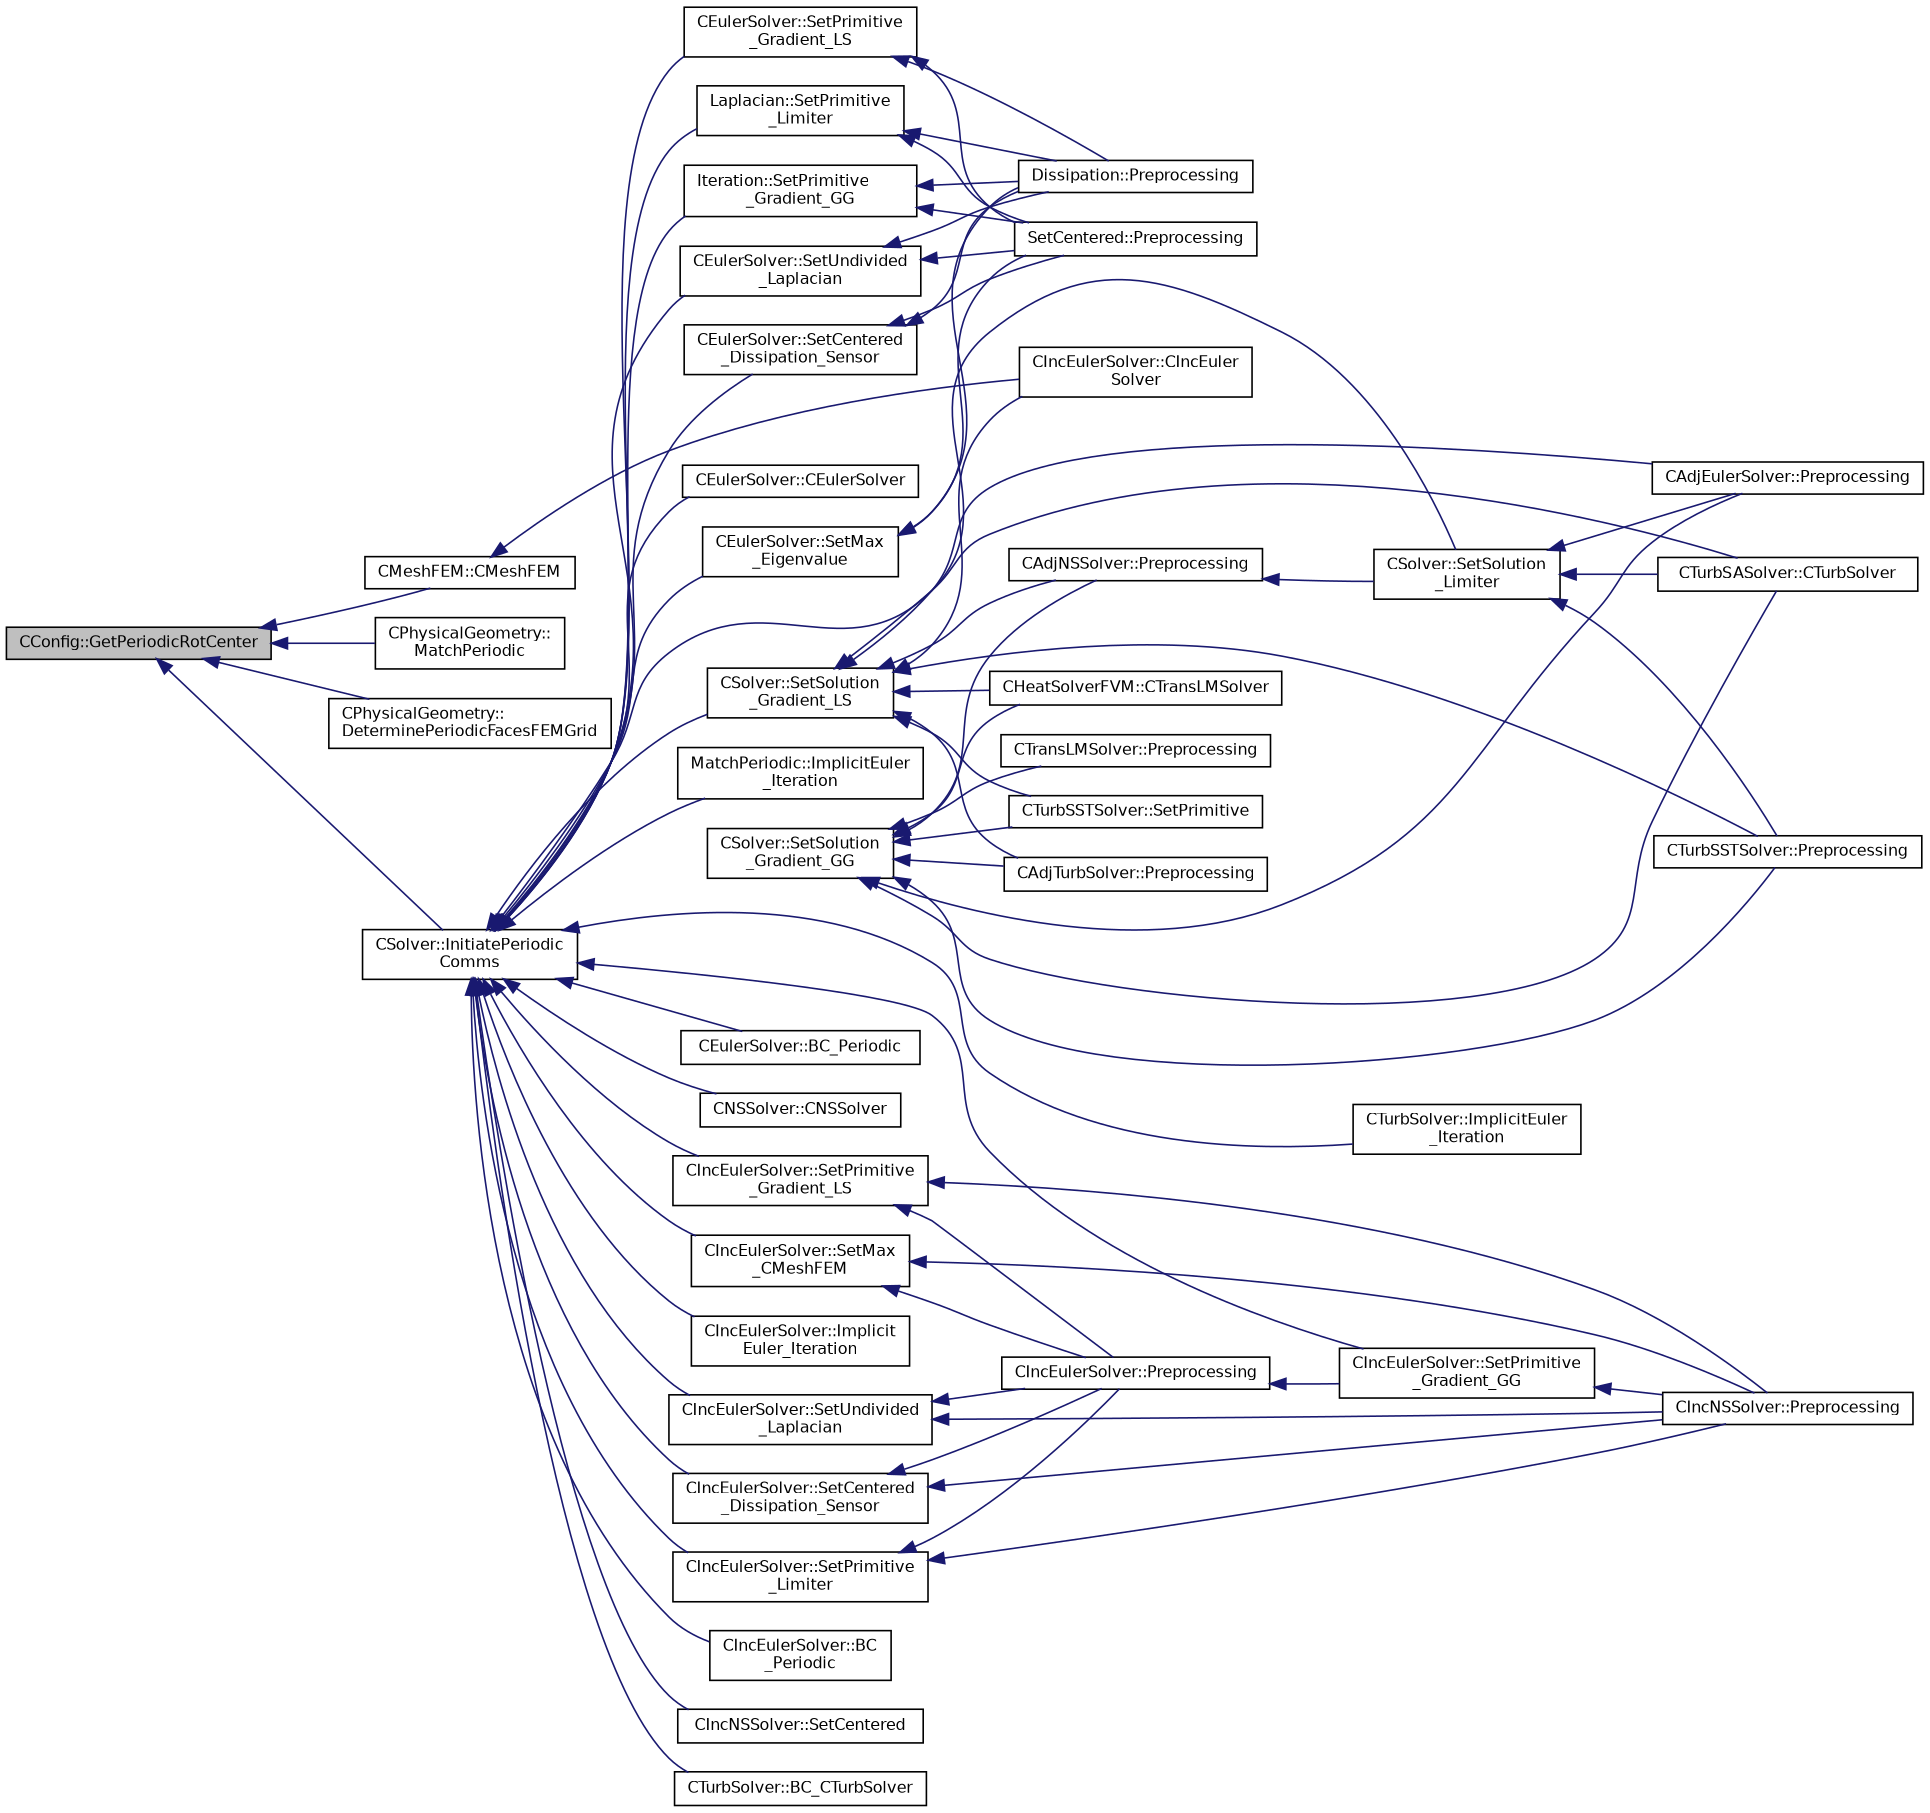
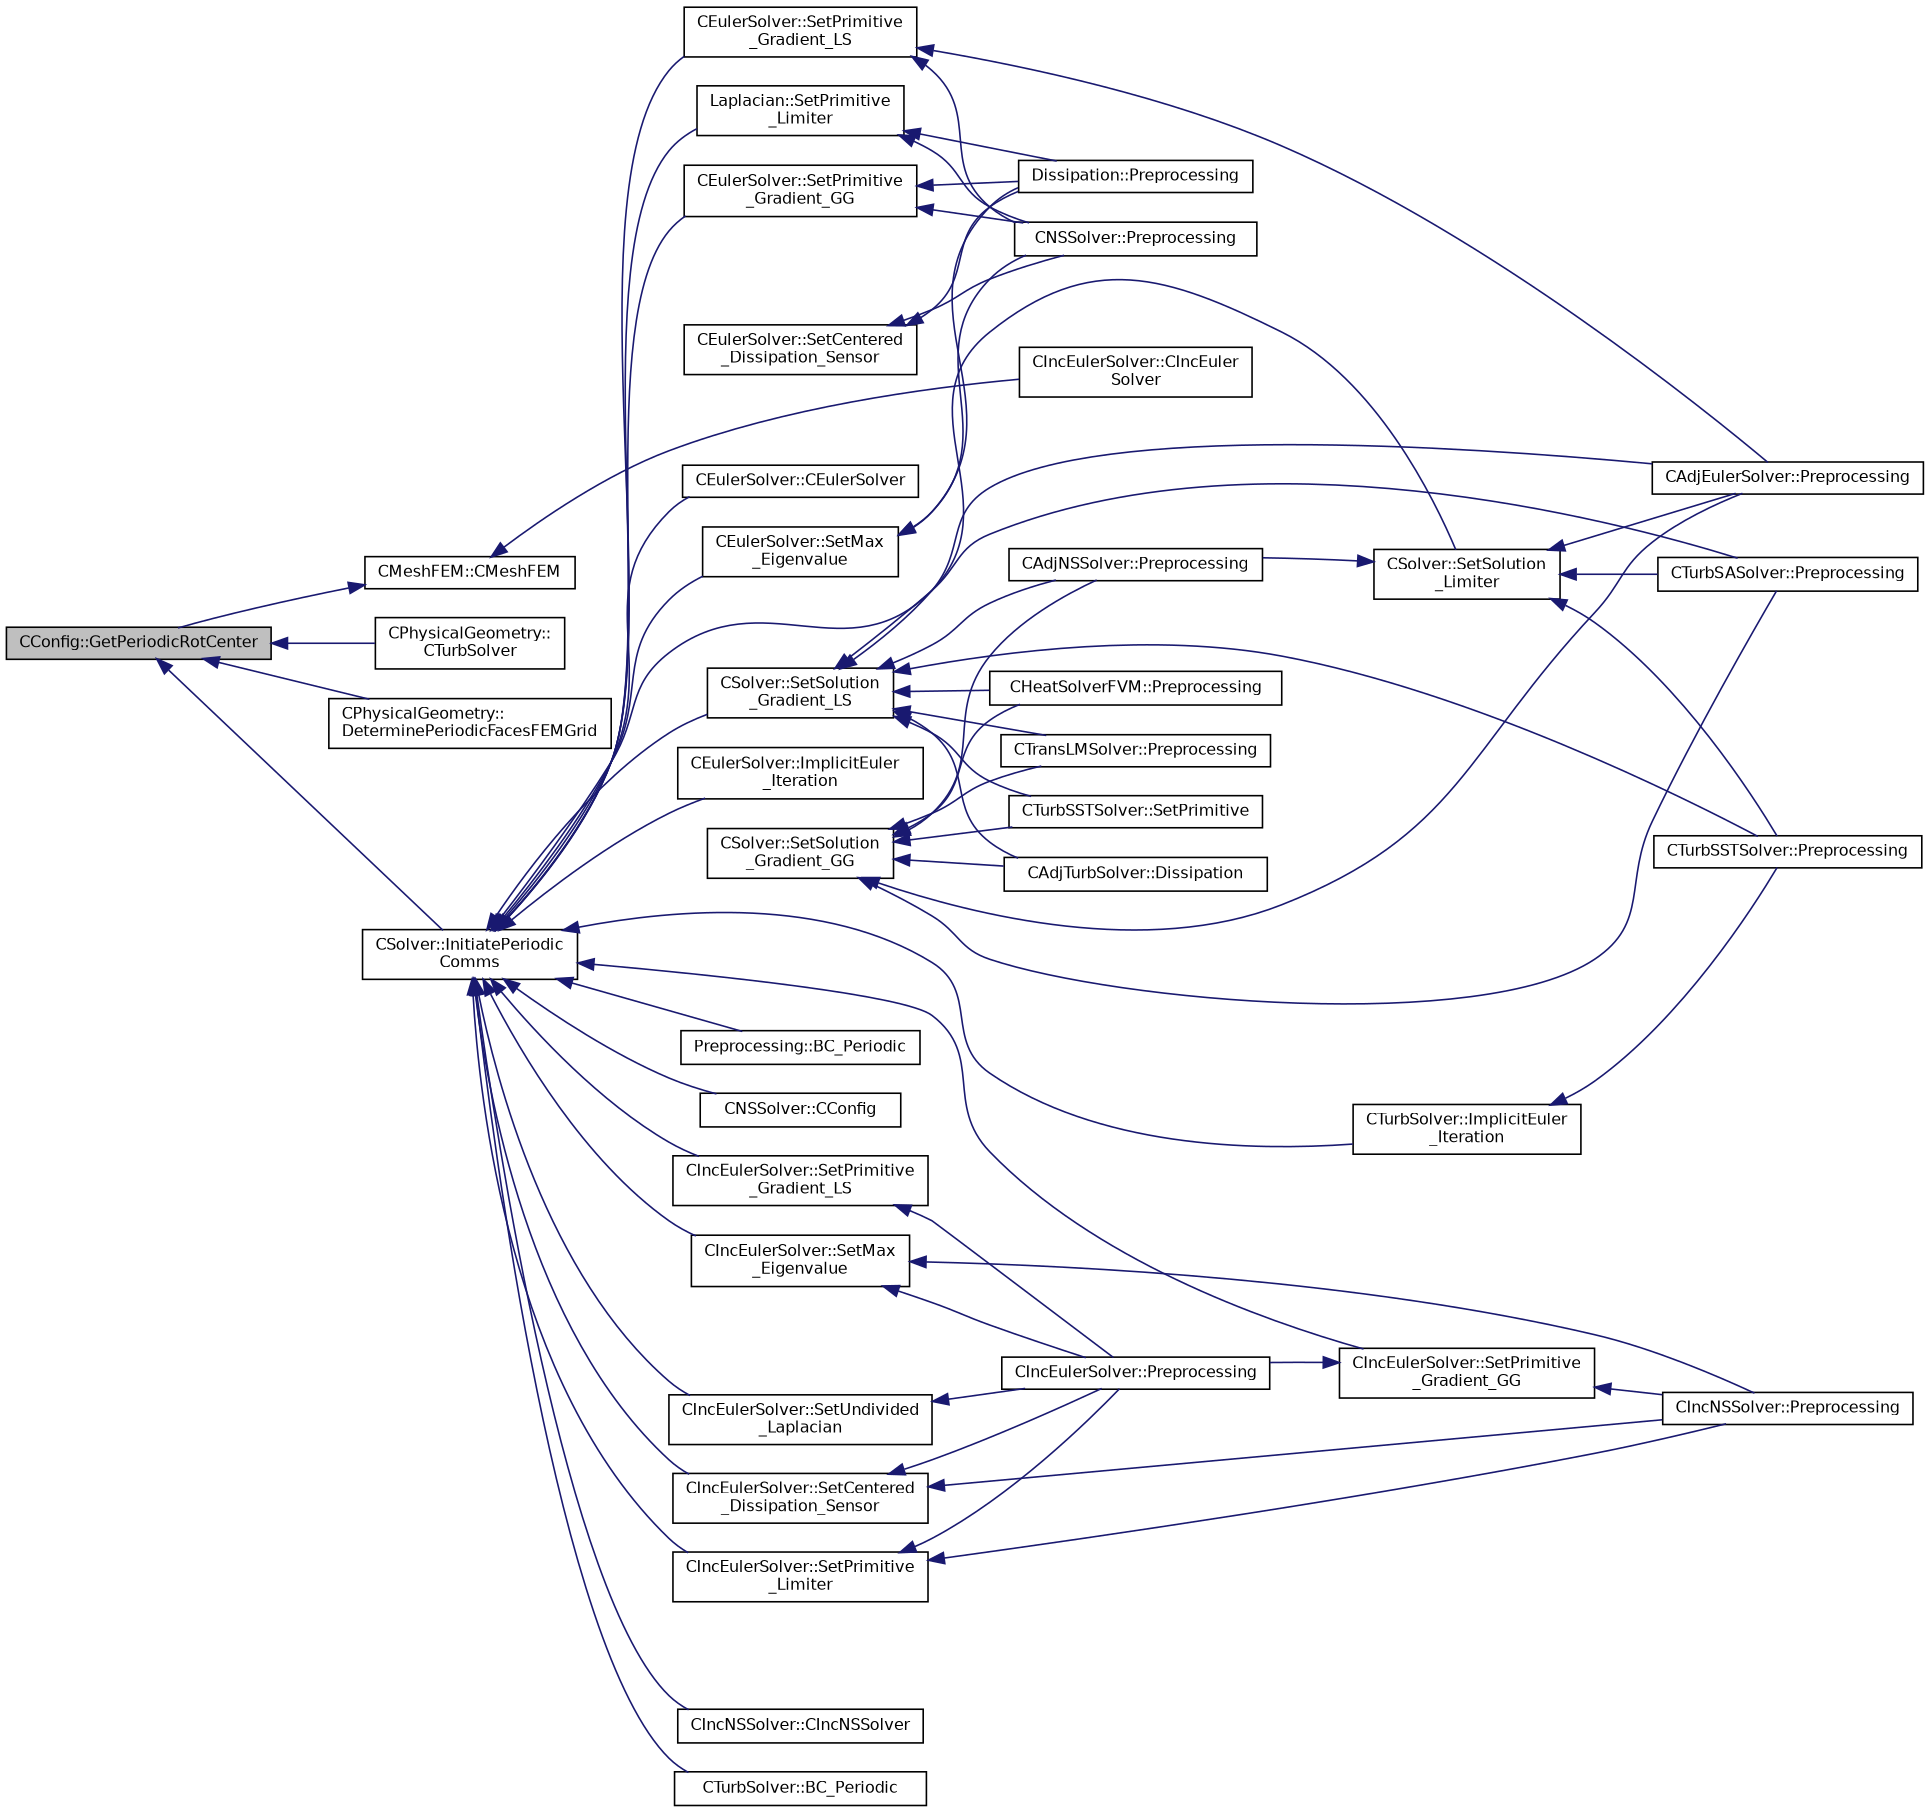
edge "Dissipation::Preprocessing" -> "CEulerSolver::SetPrimitive _Gradient_LS": now "CAdjEulerSolver::Preprocessing" -> "CEulerSolver::SetPrimitive _Gradient_LS"
node "Iteration::SetPrimitive _Gradient_GG": label "Iteration::SetPrimitive _Gradient_GG" -> "CEulerSolver::SetPrimitive _Gradient_GG"
node "SetCentered::Preprocessing": label "SetCentered::Preprocessing" -> "CNSSolver::Preprocessing"
node "CEulerSolver::SetUndivided _Laplacian": removed
edge "CEulerSolver::SetCentered _Dissipation_Sensor" -> "CSolver::InitiatePeriodic Comms": removed
edge "CIncEulerSolver::CIncEuler Solver" -> "CSolver::SetSolution _Gradient_LS": now "CTransLMSolver::Preprocessing" -> "CSolver::SetSolution _Gradient_LS"
node "CTurbSASolver::CTurbSolver": label "CTurbSASolver::CTurbSolver" -> "CTurbSASolver::Preprocessing"
edge "CSolver::SetSolution _Limiter" -> "CAdjNSSolver::Preprocessing": reversed
edge "CMeshFEM::CMeshFEM" -> "CConfig::GetPeriodicRotCenter": reversed
node "CPhysicalGeometry:: MatchPeriodic": label "CPhysicalGeometry:: MatchPeriodic" -> "CPhysicalGeometry:: CTurbSolver"
node "CHeatSolverFVM::CTransLMSolver": label "CHeatSolverFVM::CTransLMSolver" -> "CHeatSolverFVM::Preprocessing"
node "MatchPeriodic::ImplicitEuler _Iteration": label "MatchPeriodic::ImplicitEuler _Iteration" -> "CEulerSolver::ImplicitEuler _Iteration"
node "CAdjTurbSolver::Preprocessing": label "CAdjTurbSolver::Preprocessing" -> "CAdjTurbSolver::Dissipation"
node "CEulerSolver::BC_Periodic": label "CEulerSolver::BC_Periodic" -> "Preprocessing::BC_Periodic"
edge "CTurbSSTSolver::Preprocessing" -> "CSolver::SetSolution _Gradient_GG": now "CTurbSSTSolver::Preprocessing" -> "CTurbSolver::ImplicitEuler _Iteration"
node "CNSSolver::CNSSolver": label "CNSSolver::CNSSolver" -> "CNSSolver::CConfig"
edge "CIncNSSolver::Preprocessing" -> "CIncEulerSolver::SetPrimitive _Gradient_LS": removed
node "CIncEulerSolver::SetMax _CMeshFEM": label "CIncEulerSolver::SetMax _CMeshFEM" -> "CIncEulerSolver::SetMax _Eigenvalue"
node "CIncEulerSolver::Implicit Euler_Iteration": removed
edge "CIncEulerSolver::SetPrimitive _Gradient_GG" -> "CIncEulerSolver::Preprocessing": reversed
edge "CIncNSSolver::Preprocessing" -> "CIncEulerSolver::SetUndivided _Laplacian": removed
node "CIncEulerSolver::BC _Periodic": removed
node "CIncNSSolver::SetCentered": label "CIncNSSolver::SetCentered" -> "CIncNSSolver::CIncNSSolver"
node "CTurbSolver::BC_CTurbSolver": label "CTurbSolver::BC_CTurbSolver" -> "CTurbSolver::BC_Periodic"
